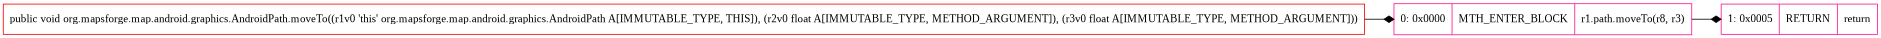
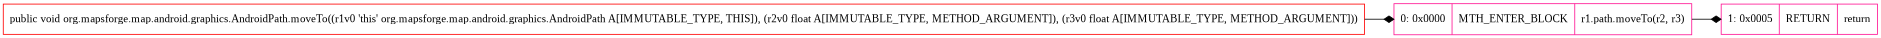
node "0: 0x0000": text "r1.path.moveTo(r8, r3)" -> "r1.path.moveTo(r2, r3)"
